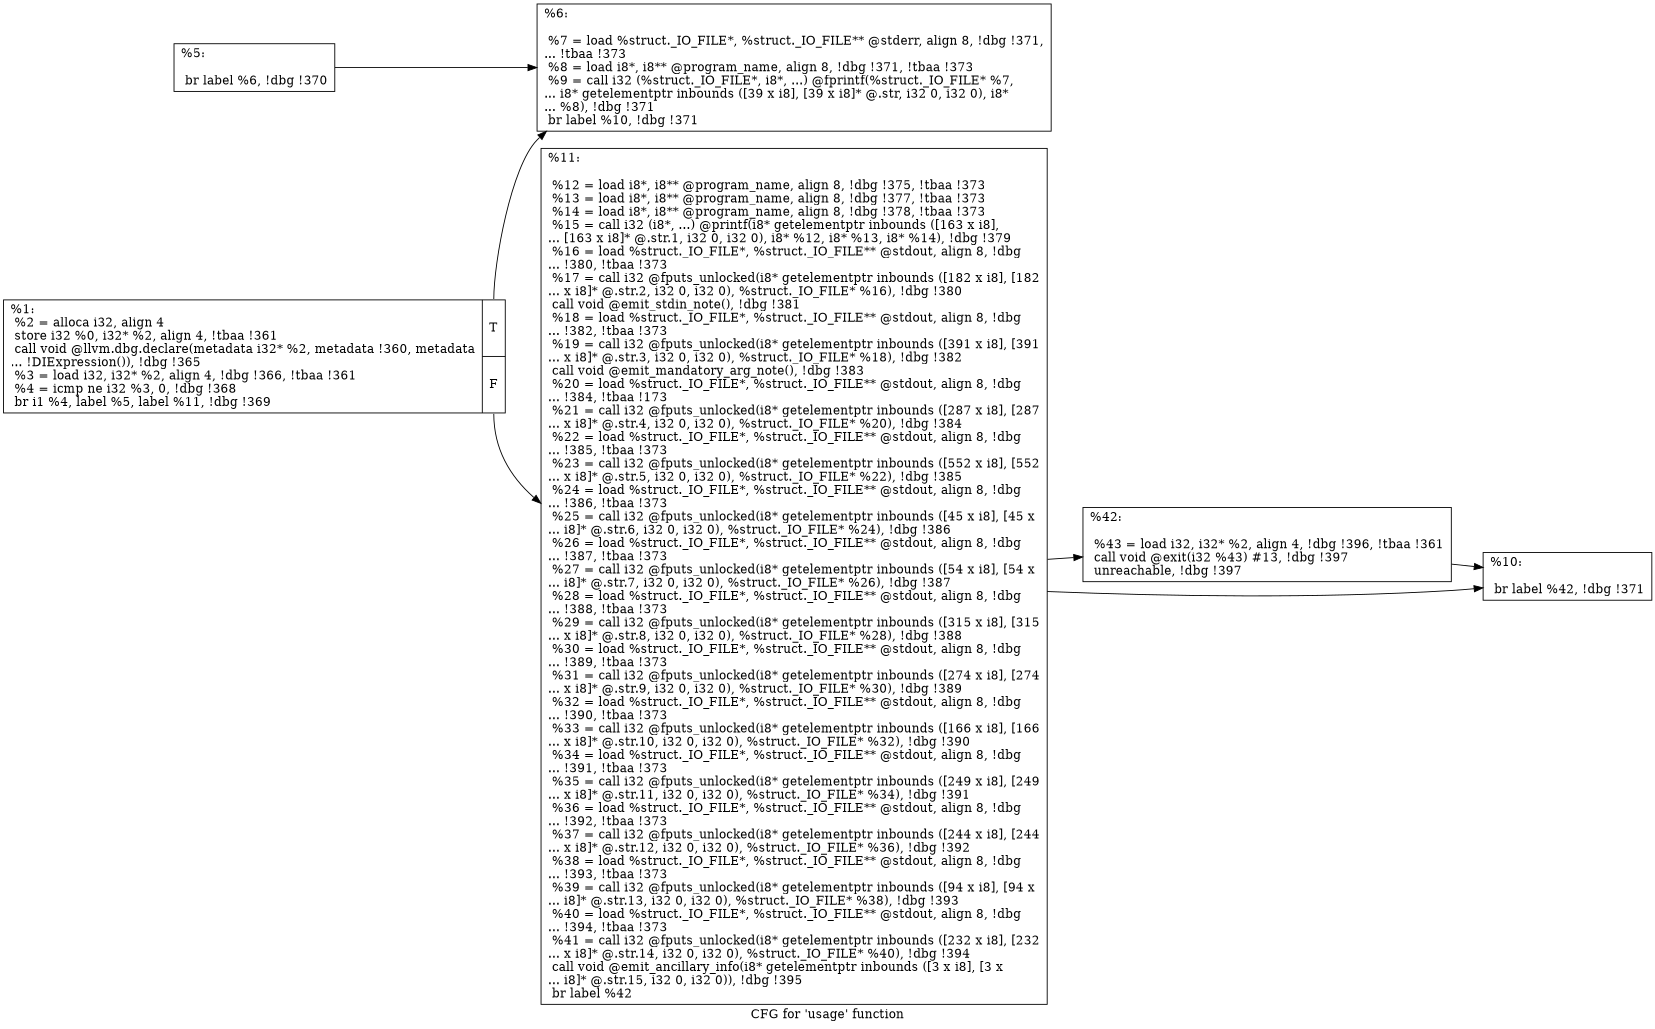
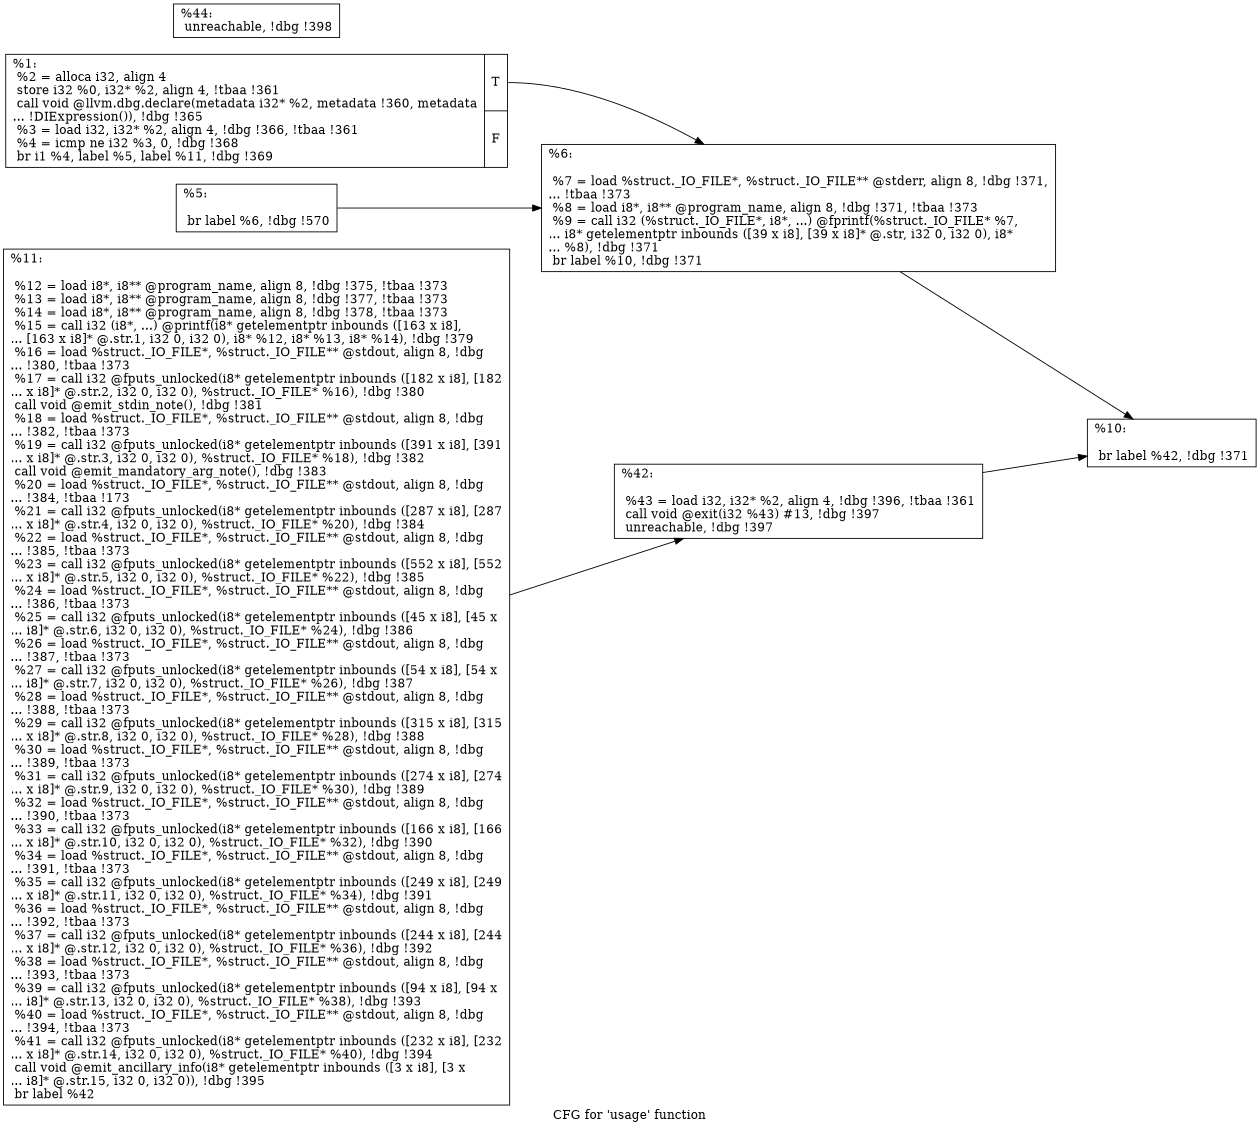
node "%44:": added
node "%5:": text "br label %6, !dbg !370" -> "br label %6, !dbg !570"
edge "%1:" -> "%11:": removed
edge "%11:" -> "%10:": now "%6:" -> "%10:"
